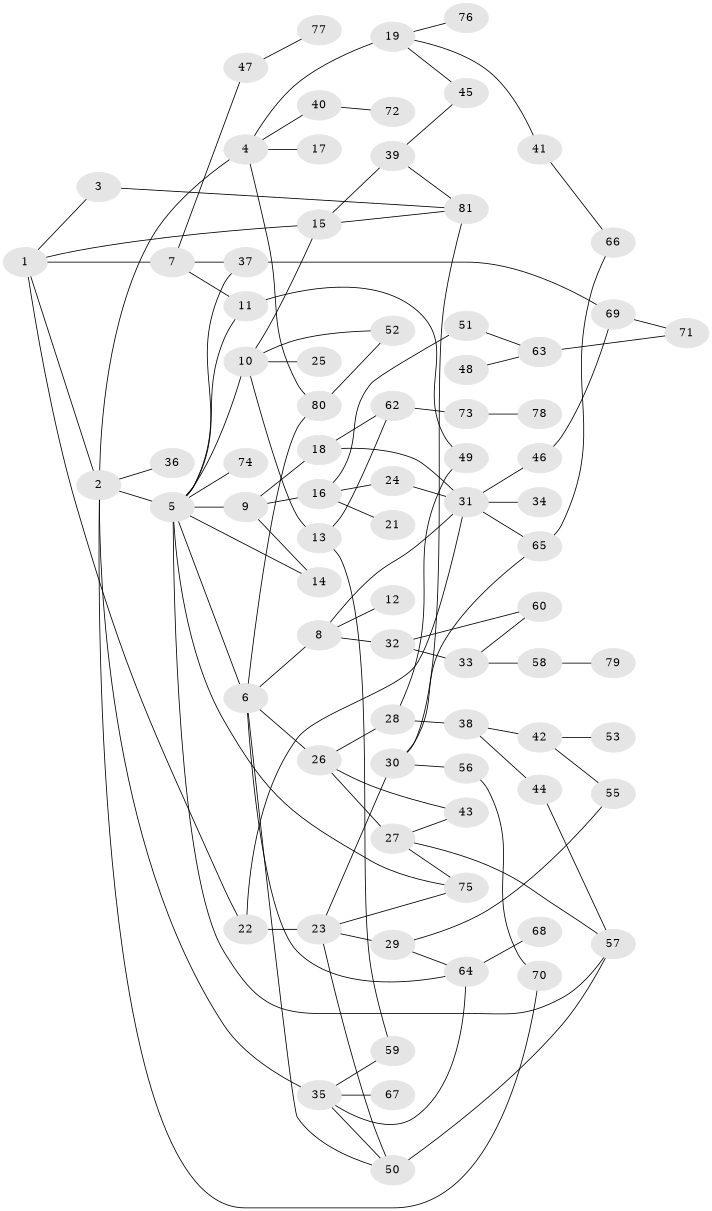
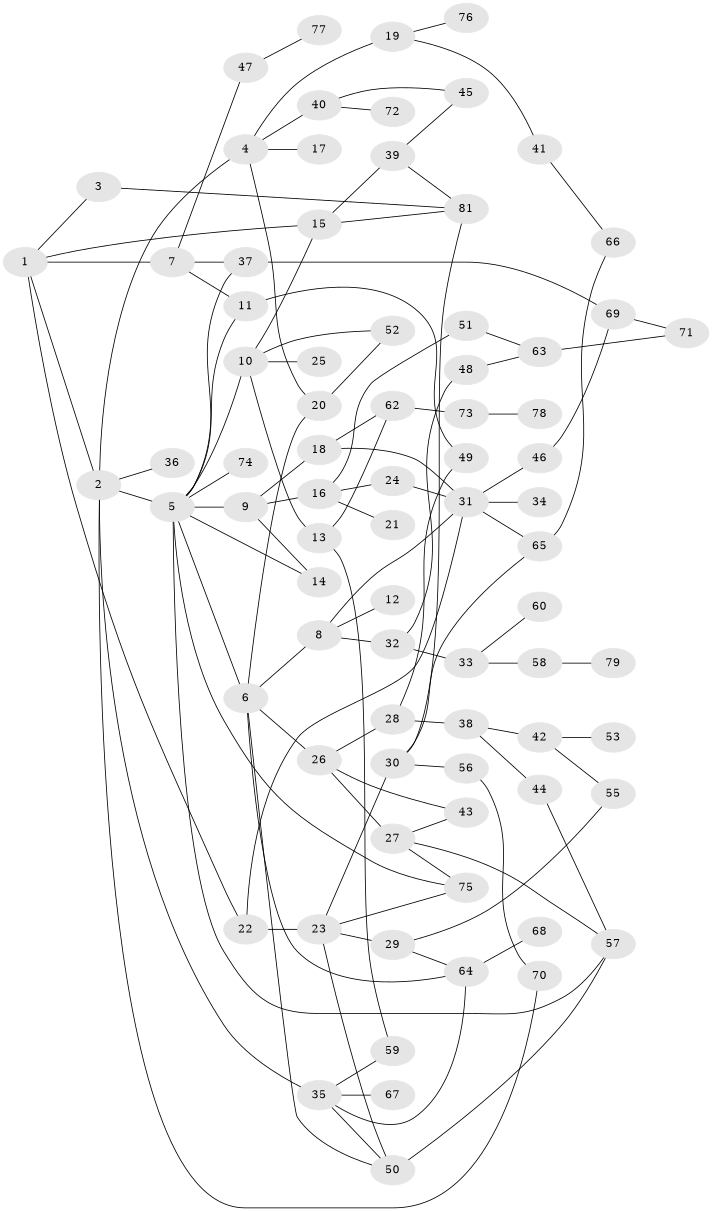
edge "19" -- "45": now "40" -- "45"
node "80": label "80" -> "20"
edge "60" -- "32": now "48" -- "32"
